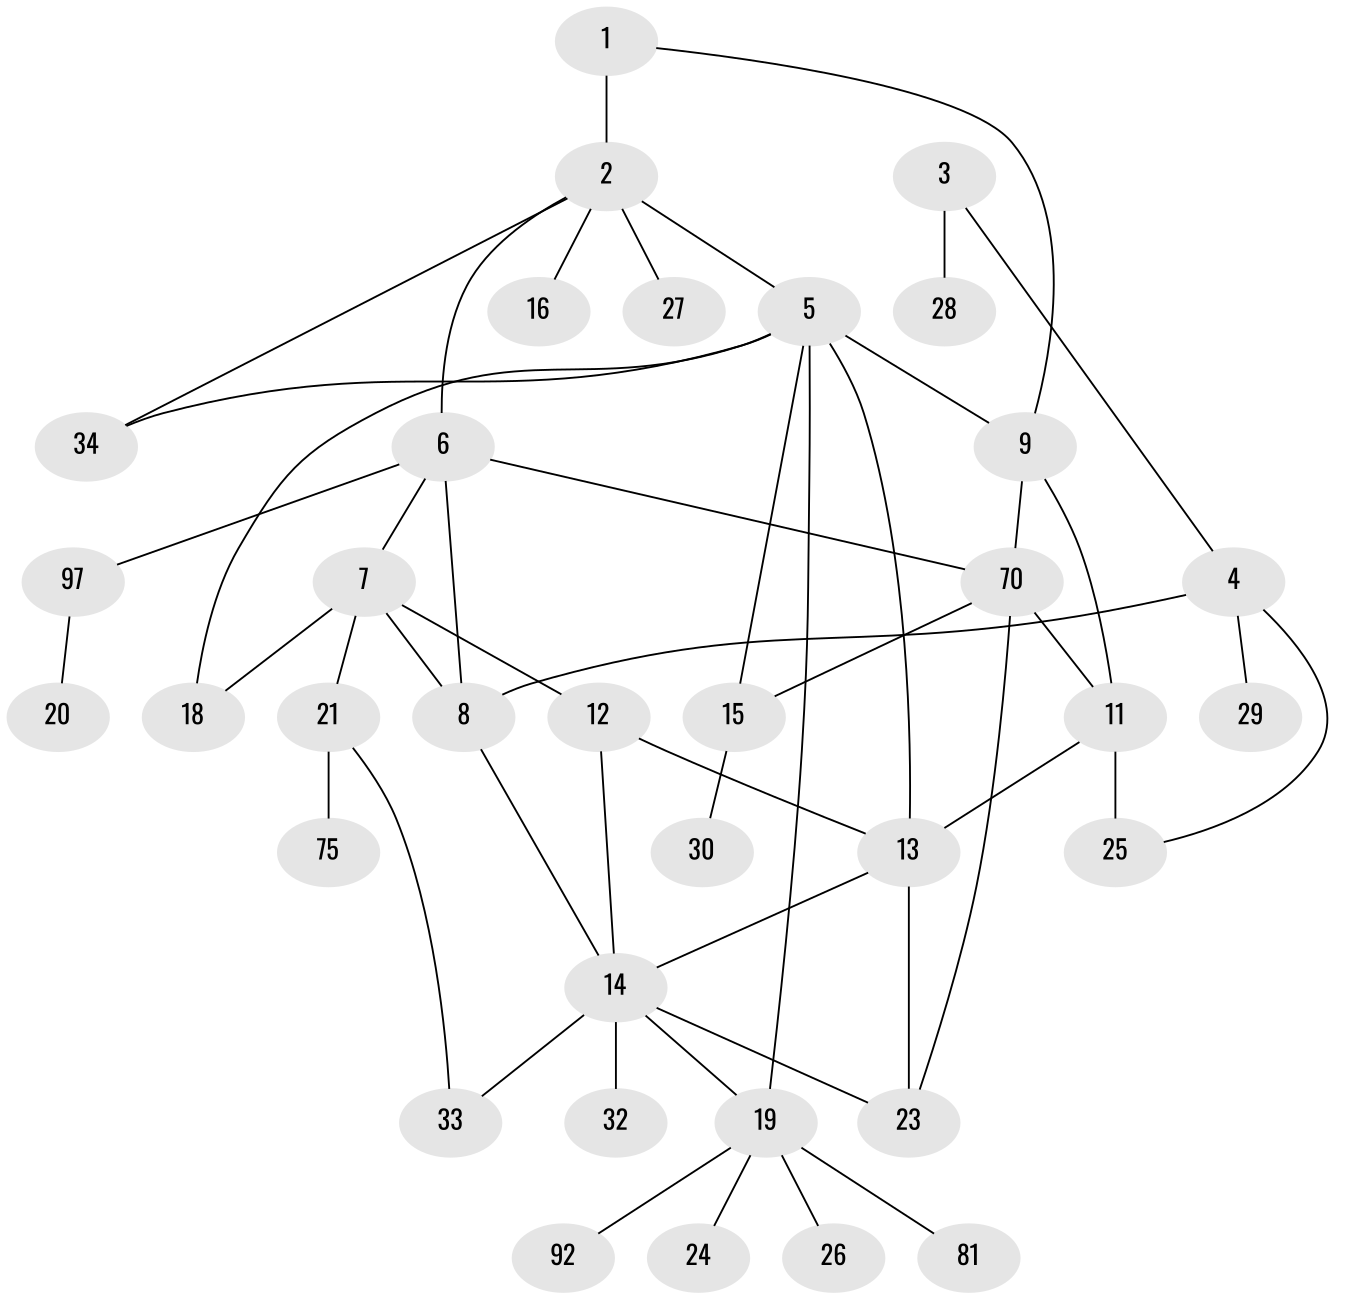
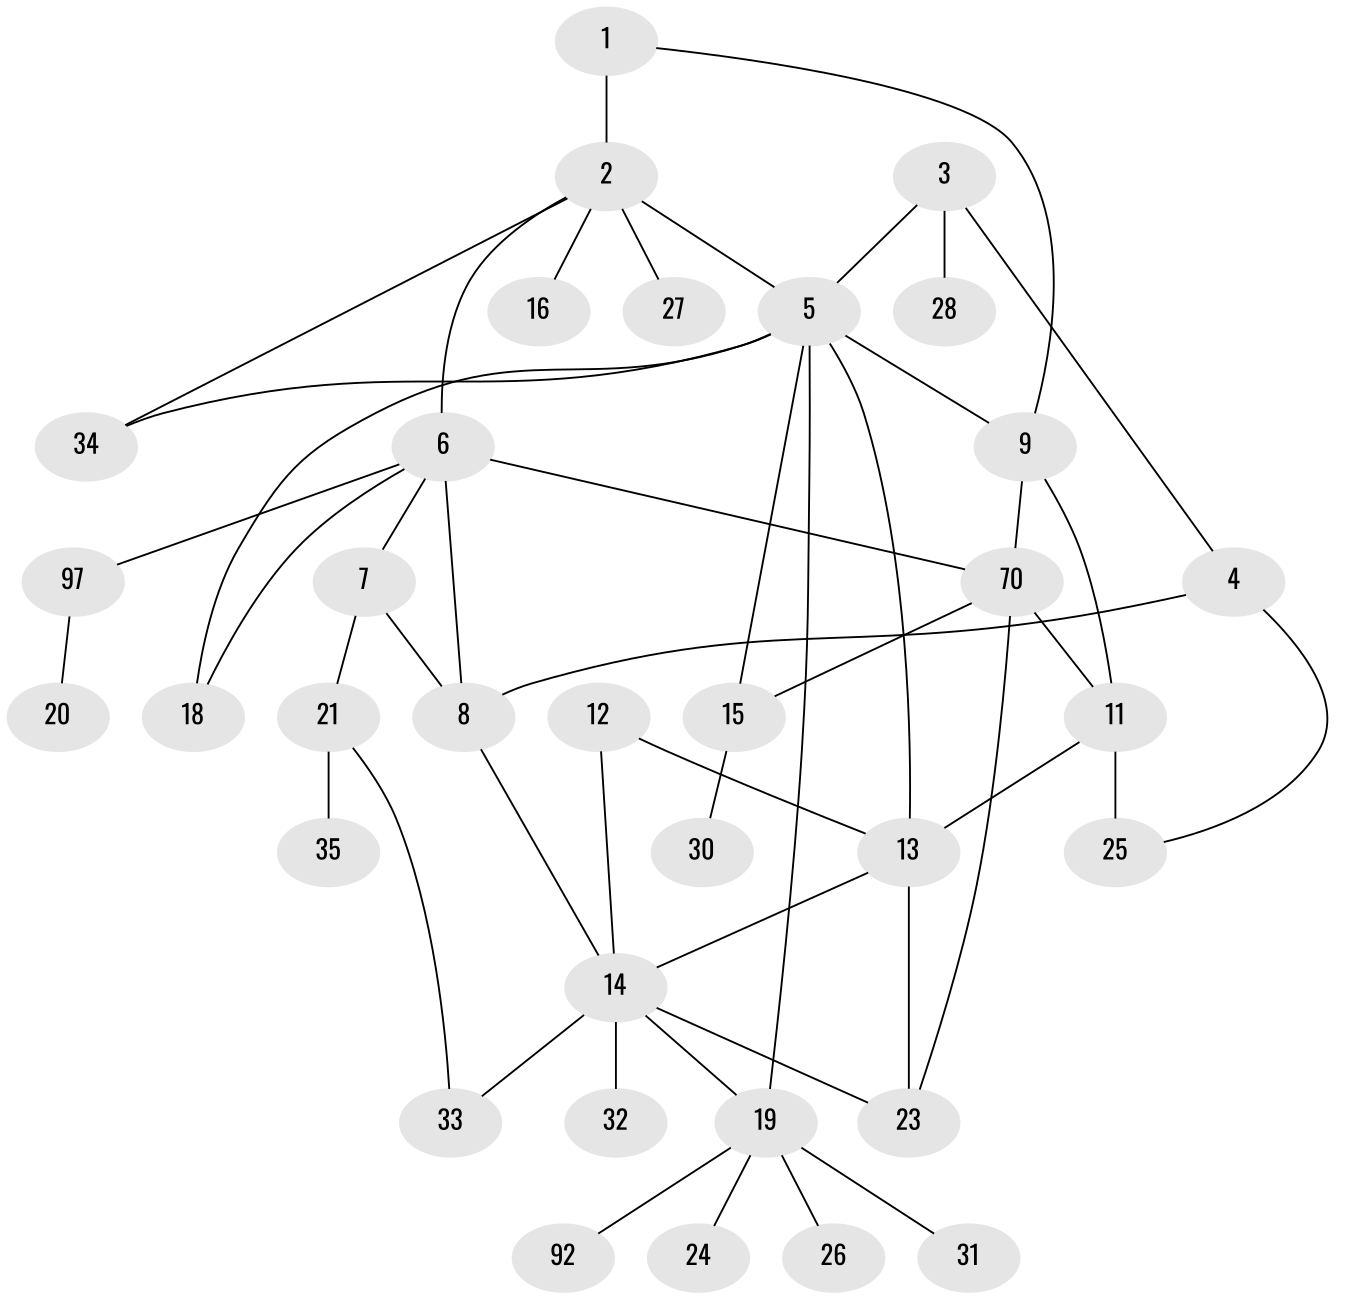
edge "3" -- "5": added
edge "7" -- "18": now "6" -- "18"
edge "7" -- "12": removed
node "29": removed
node "75": label "75" -> "35"
node "81": label "81" -> "31"
